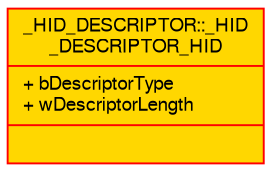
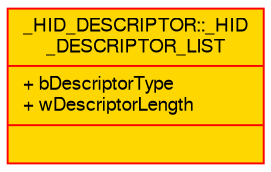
node "_HID_DESCRIPTOR::_HID": text "_DESCRIPTOR_HID" -> "_DESCRIPTOR_LIST"
